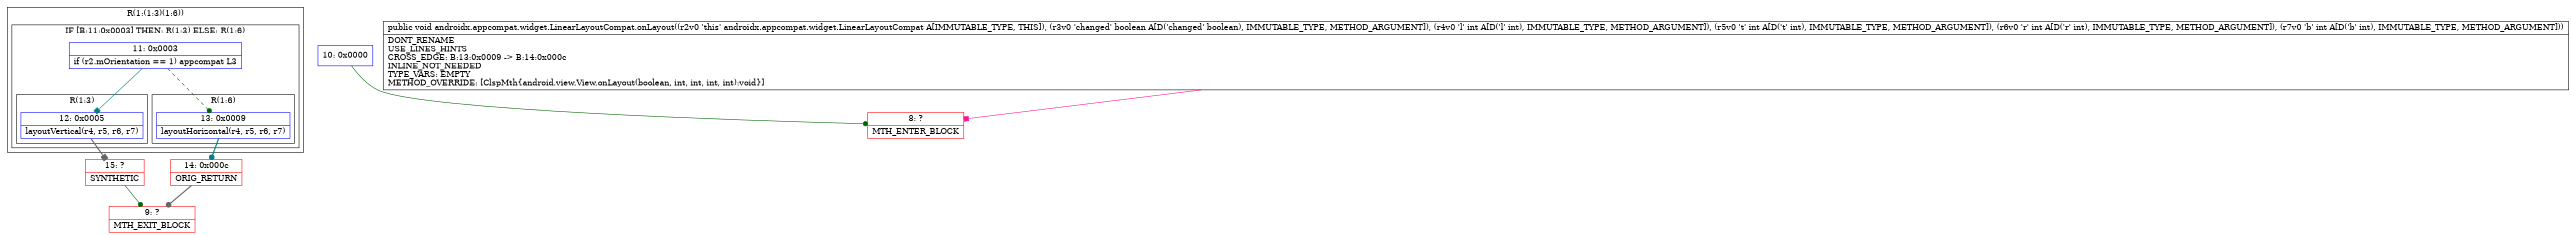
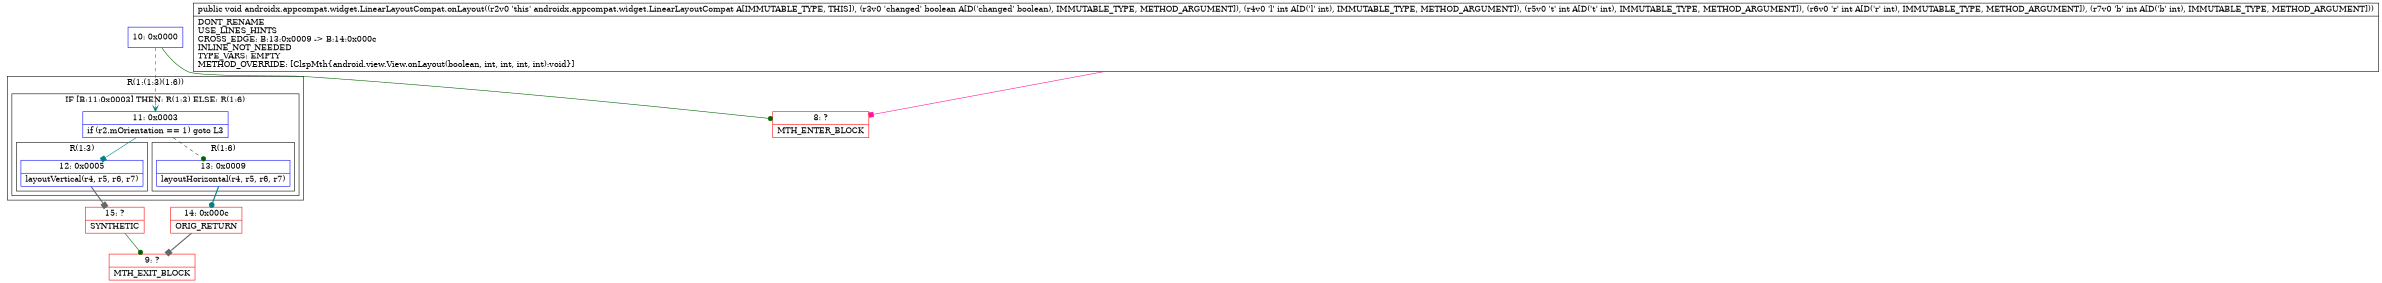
node "11: 0x0003": text "if (r2.mOrientation == 1) appcompat L3" -> "if (r2.mOrientation == 1) goto L3"
edge "10: 0x0000" -> "11: 0x0003": added
edge "14: 0x000c" -> "9: ?": arrowhead dot -> box
